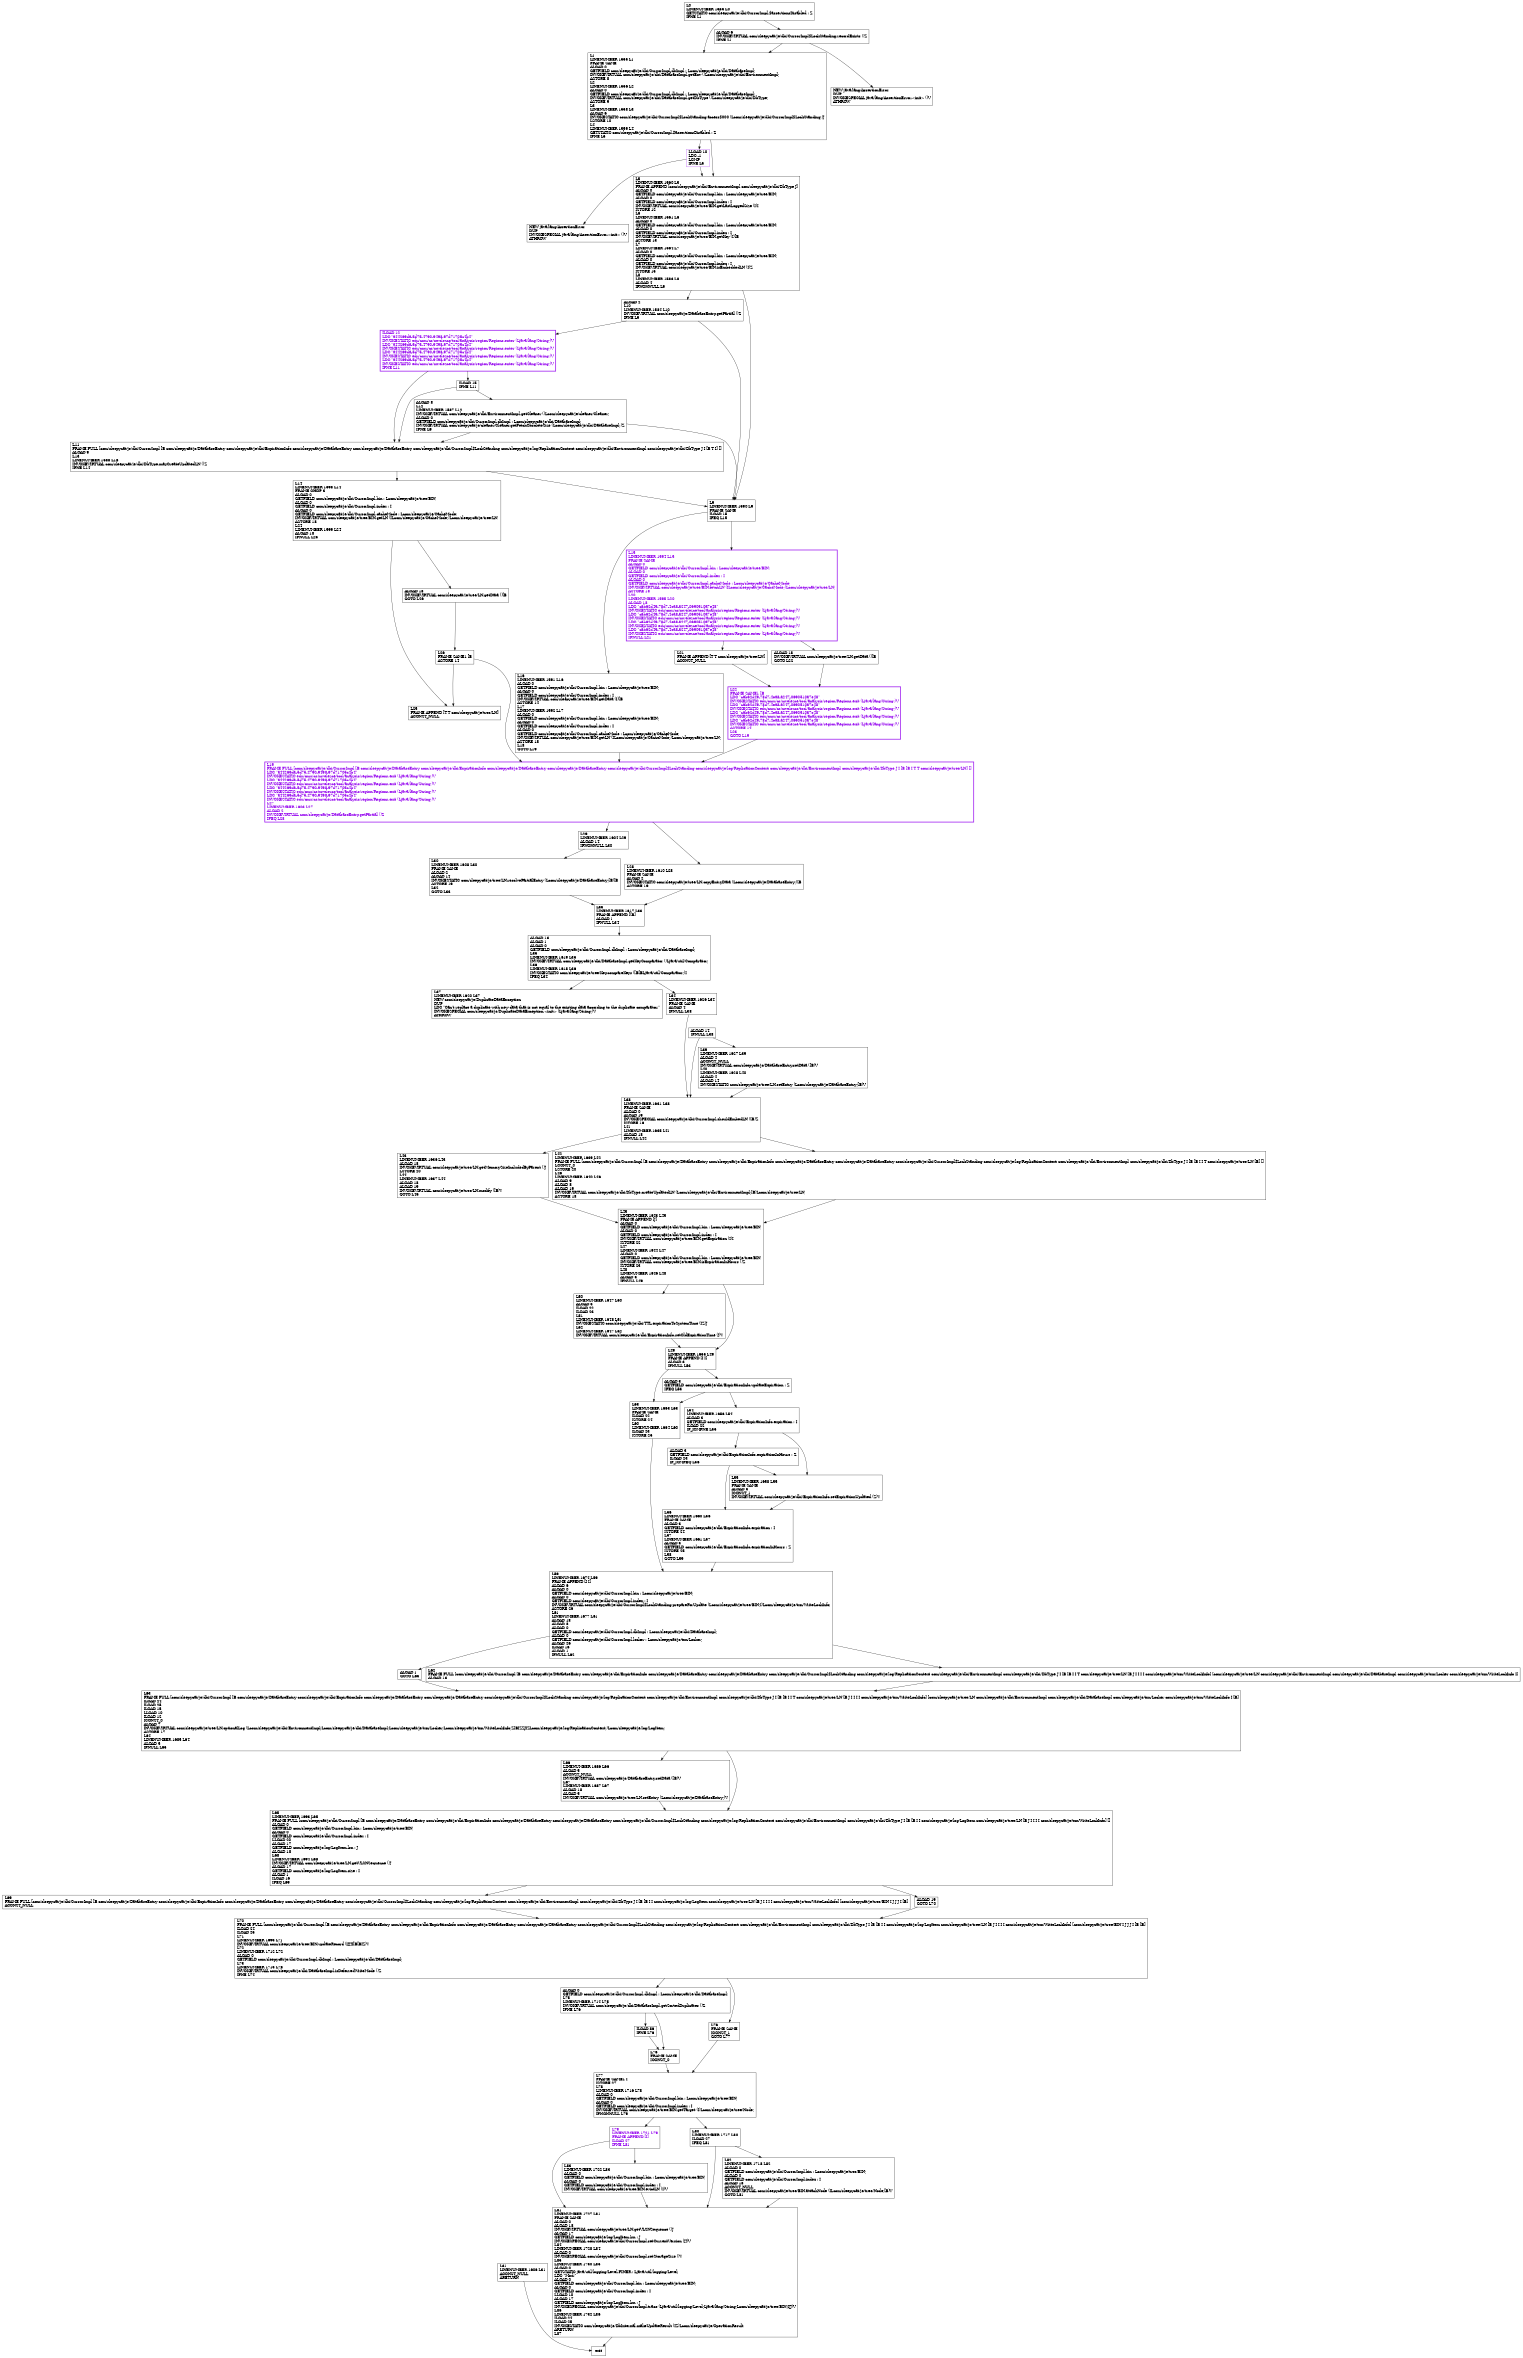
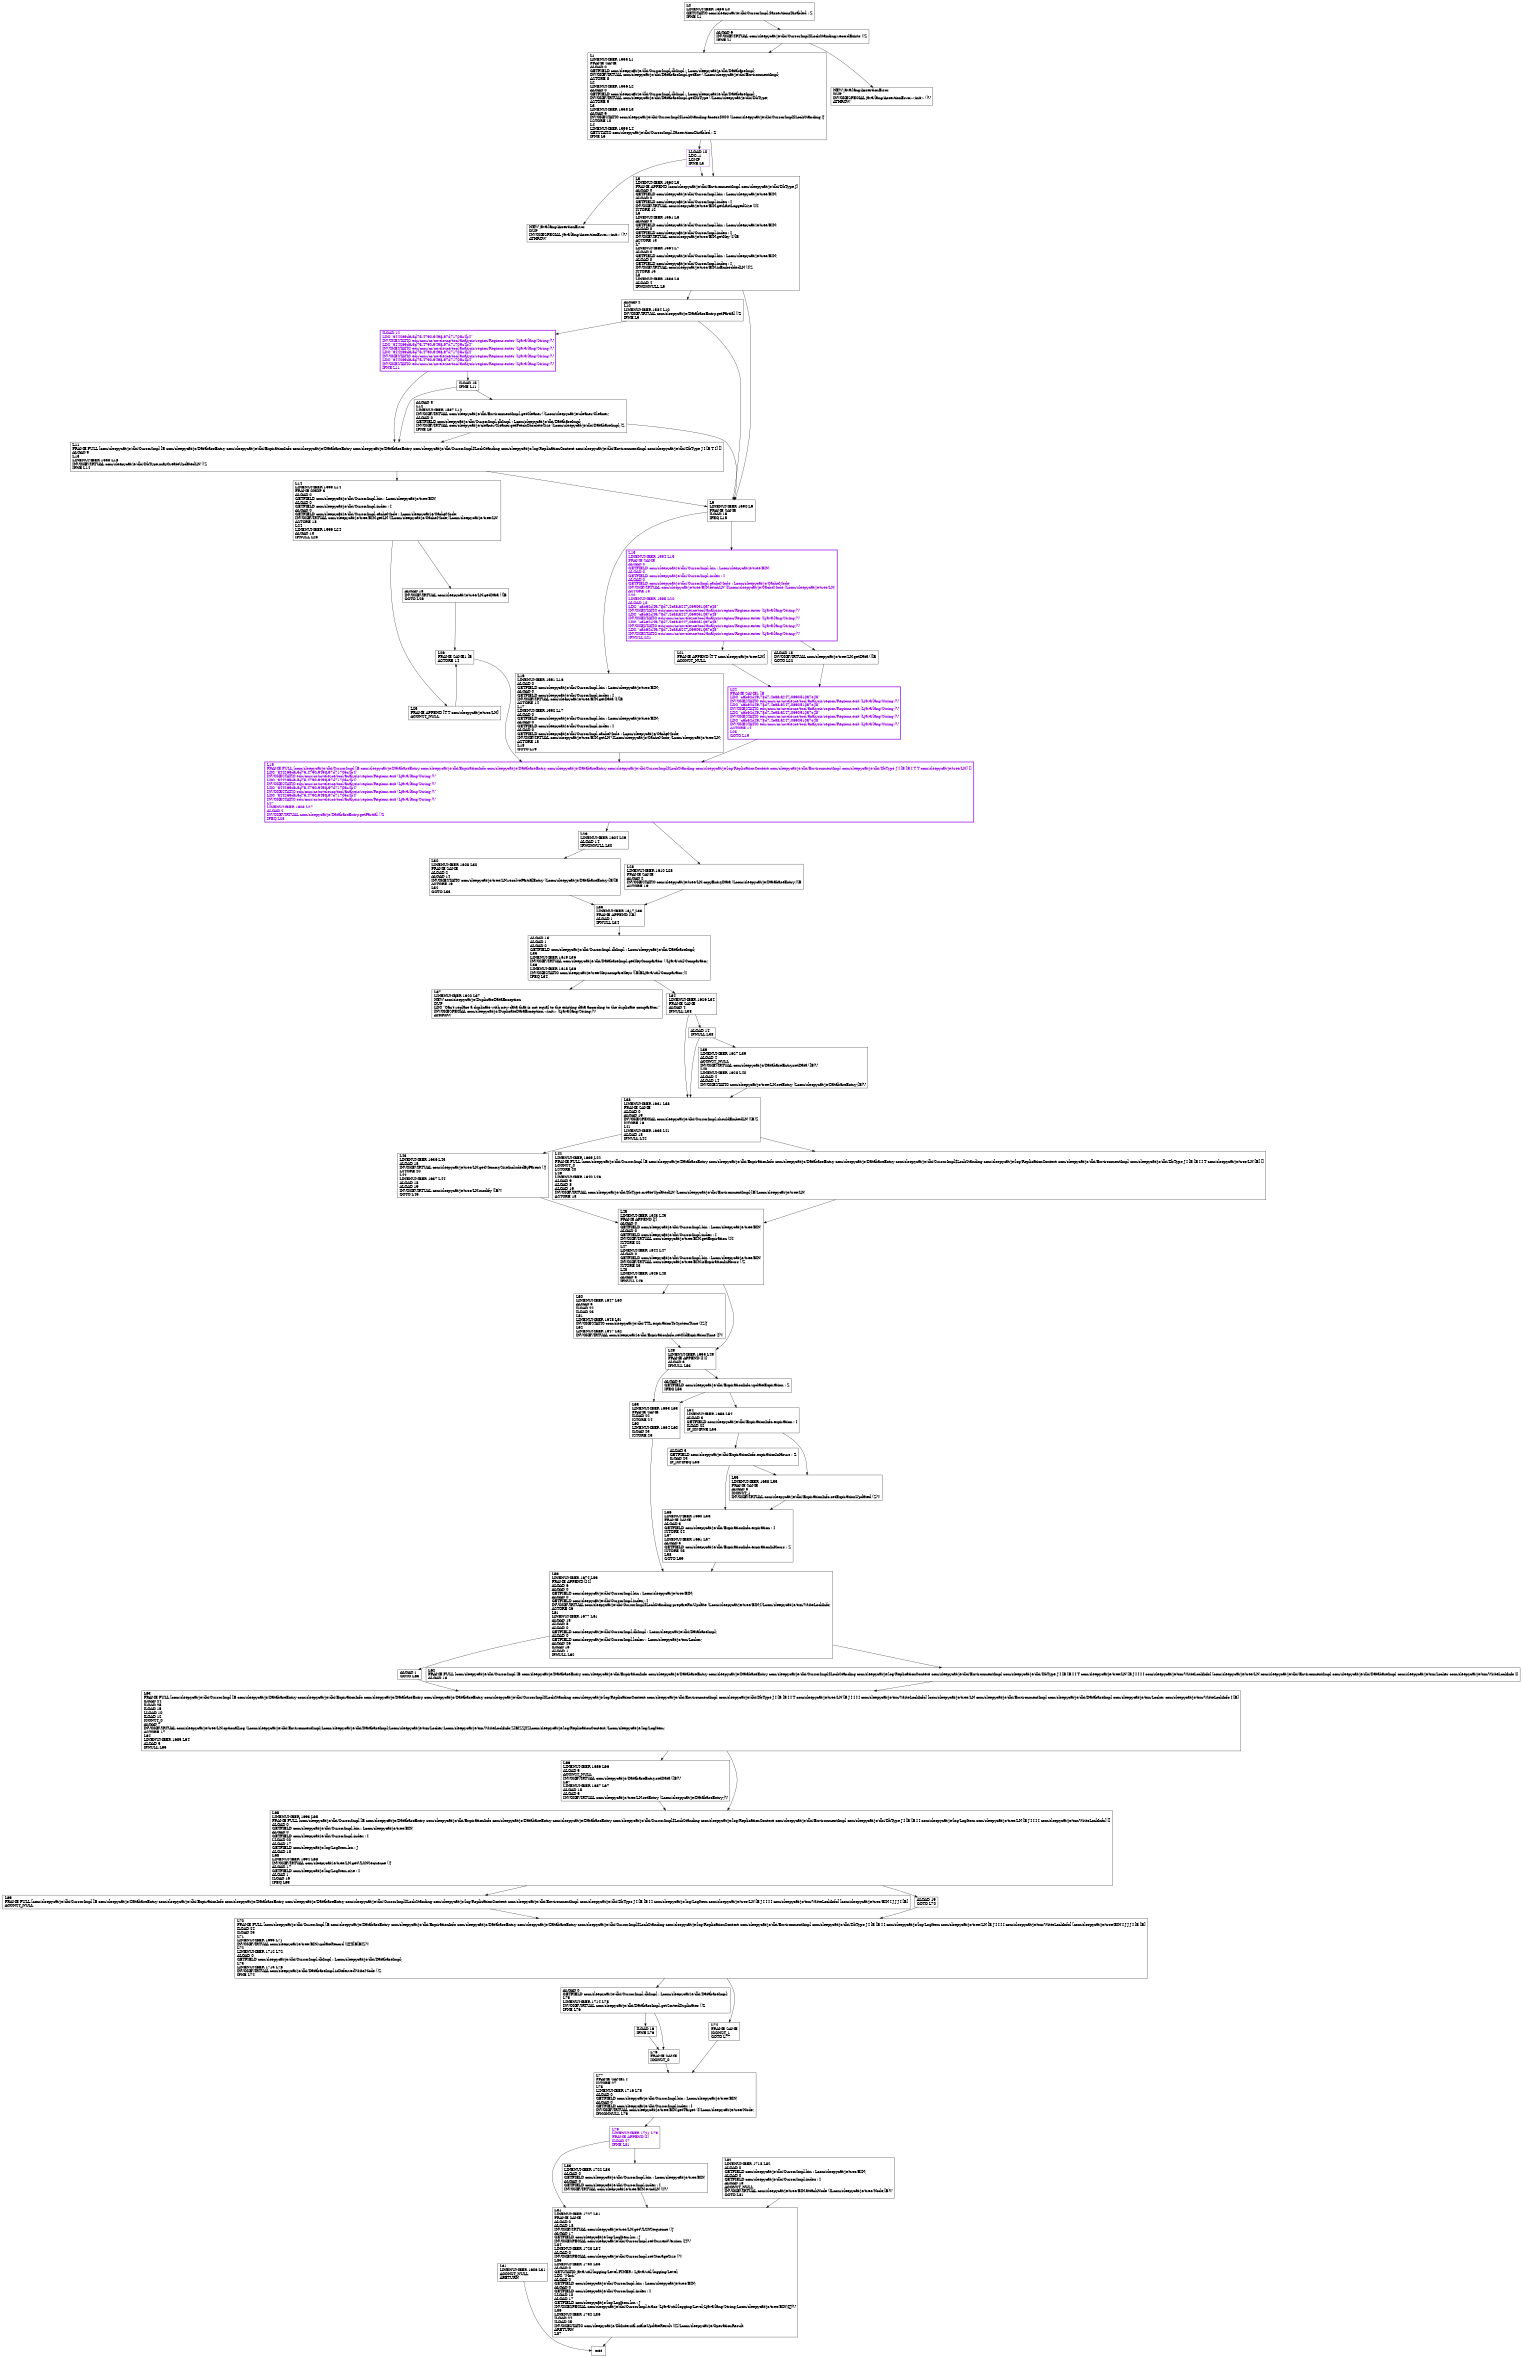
edge "L26 FRAME SAME1 [B ASTORE 14" -> "L25 FRAME APPEND [T T com/sleepycat/je/tree/LN] ACONST_NULL": reversed
edge "L34 LINENUMBER 1626 L34 FRAME SAME ALOAD 4 IFNULL L38" -> "ALOAD 14 IFNULL L38": added
node "ILOAD 86 IFNE L76": label "ILOAD 86 IFNE L76" -> "ILOAD 16 IFNE L76"
node "L76 FRAME SAME ICONST_1 GOTO L77": label "L76 FRAME SAME ICONST_1 GOTO L77" -> "L74 FRAME SAME ICONST_1 GOTO L77"
node "L80 LINENUMBER 1717 L80 ILOAD 27 IFEQ L81": removed
